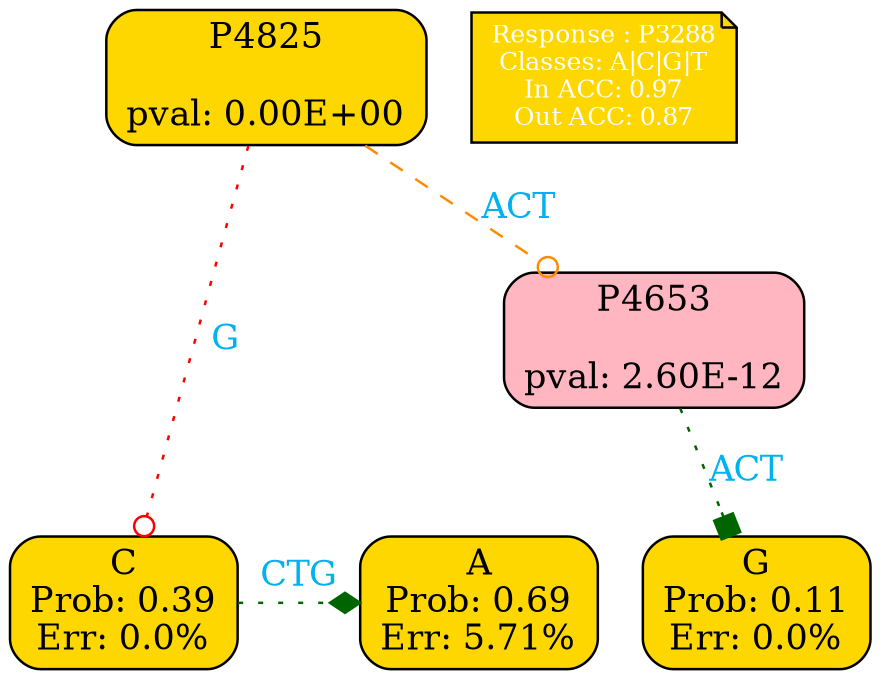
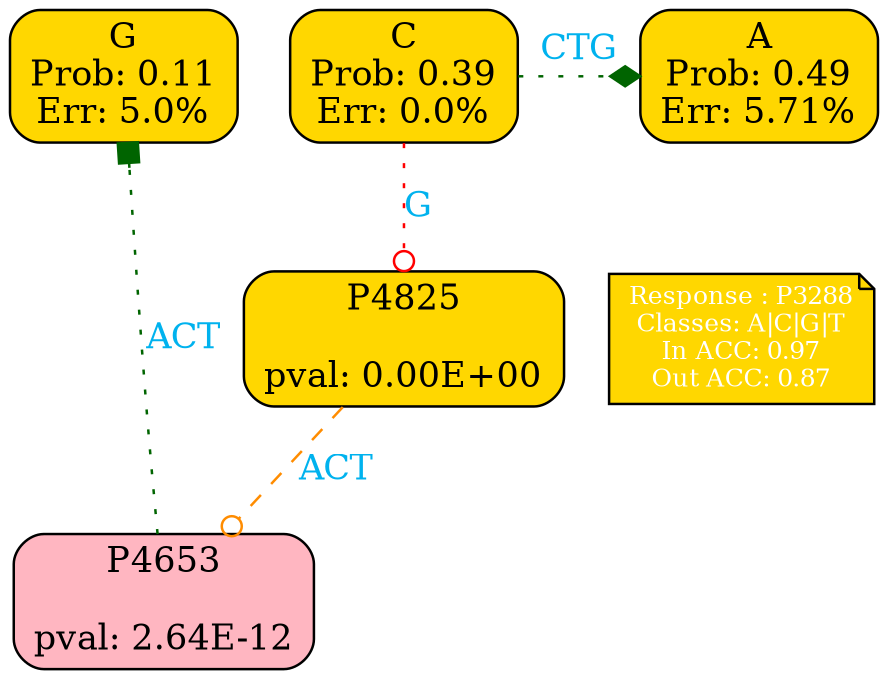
edge "P4825 pval: 0.00E+00" -> "C Prob: 0.39 Err: 0.0%": reversed
node "P4653 pval: 2.60E-12": label "P4653 pval: 2.60E-12" -> "P4653 pval: 2.64E-12"
node "A Prob: 0.69 Err: 5.71%": label "A Prob: 0.69 Err: 5.71%" -> "A Prob: 0.49 Err: 5.71%"
node "G Prob: 0.11 Err: 0.0%": label "G Prob: 0.11 Err: 0.0%" -> "G Prob: 0.11 Err: 5.0%"
